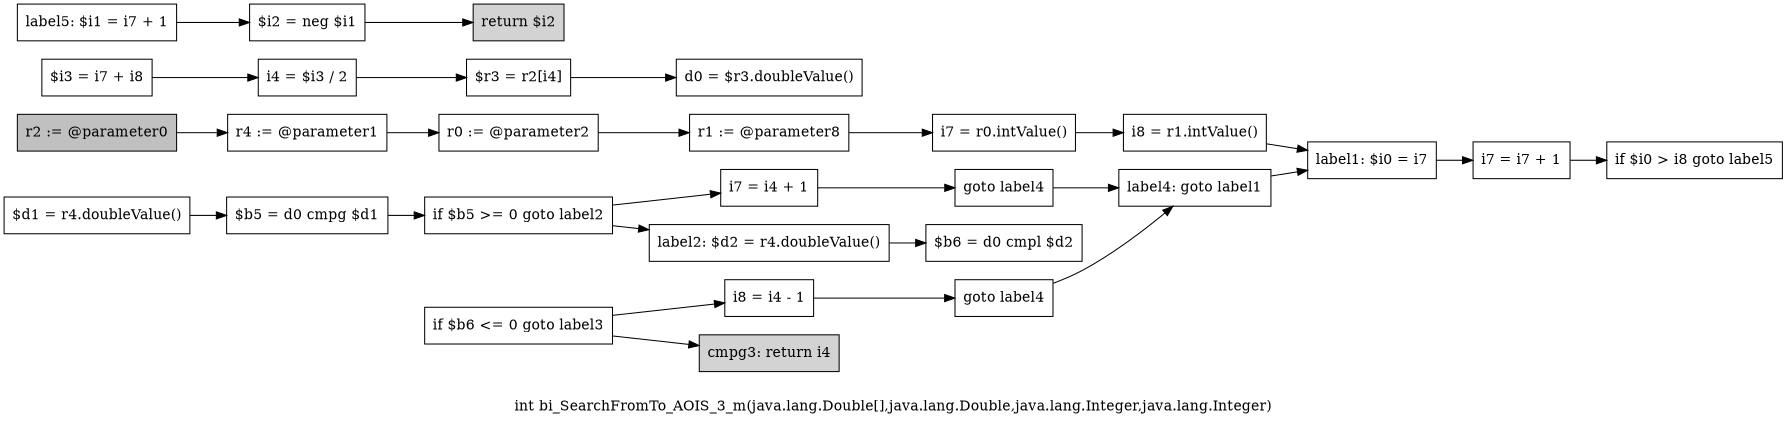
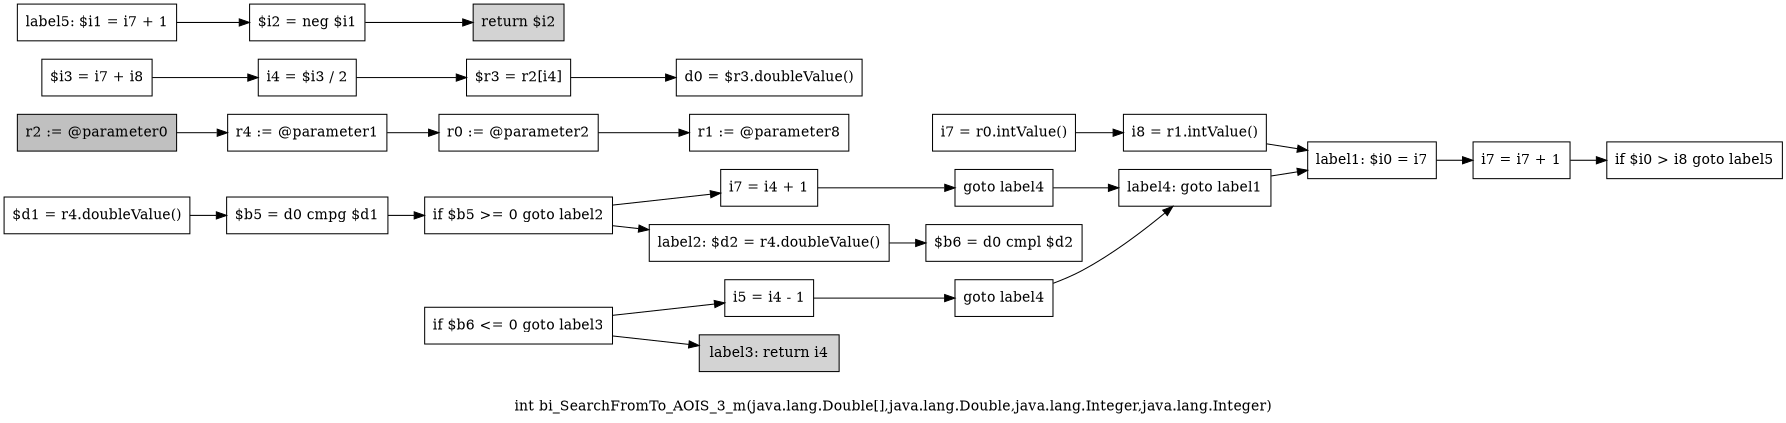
edge "r1 := @parameter8" -> "i7 = r0.intValue()": removed
node "i8 = i4 - 1": label "i8 = i4 - 1" -> "i5 = i4 - 1"
node "cmpg3: return i4": label "cmpg3: return i4" -> "label3: return i4"
